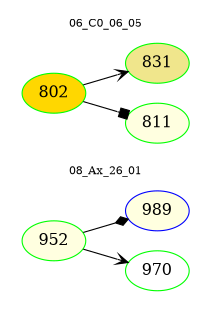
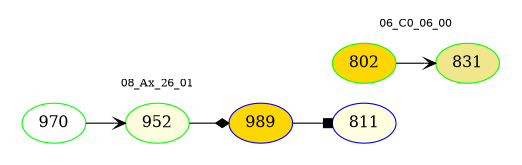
cluster "06_C0_06_05": label "06_C0_06_05" -> "06_C0_06_00"
edge "802" -> "811": now "989" -> "811"
node "811": color green -> blue
node "989": fillcolor lightyellow -> gold
edge "952" -> "970": reversed
